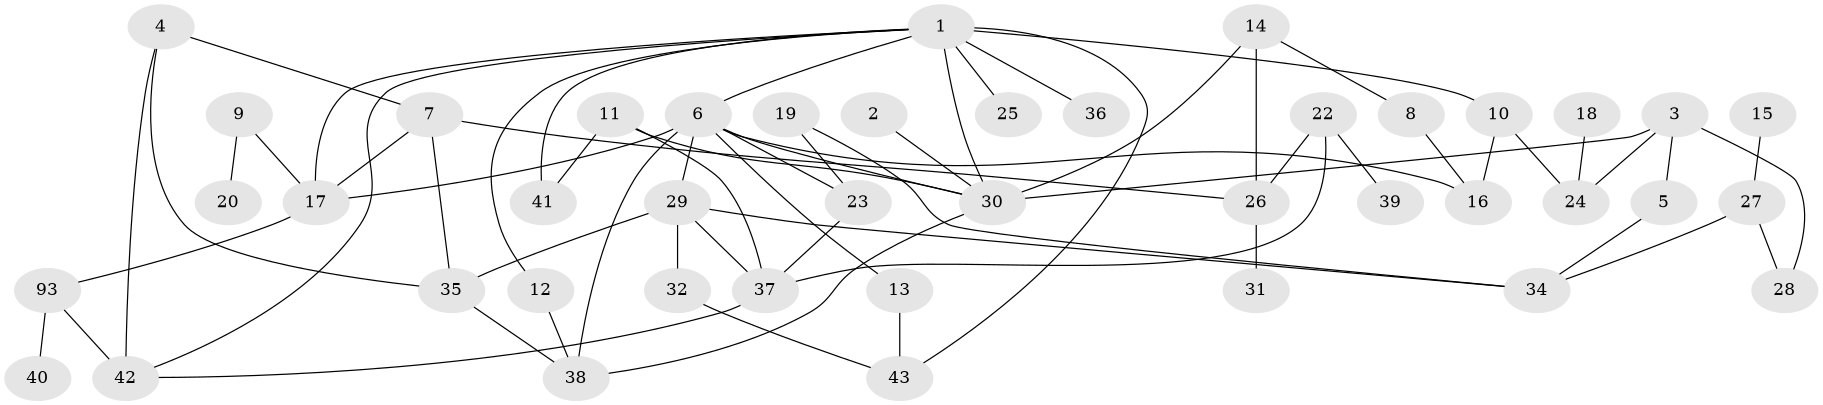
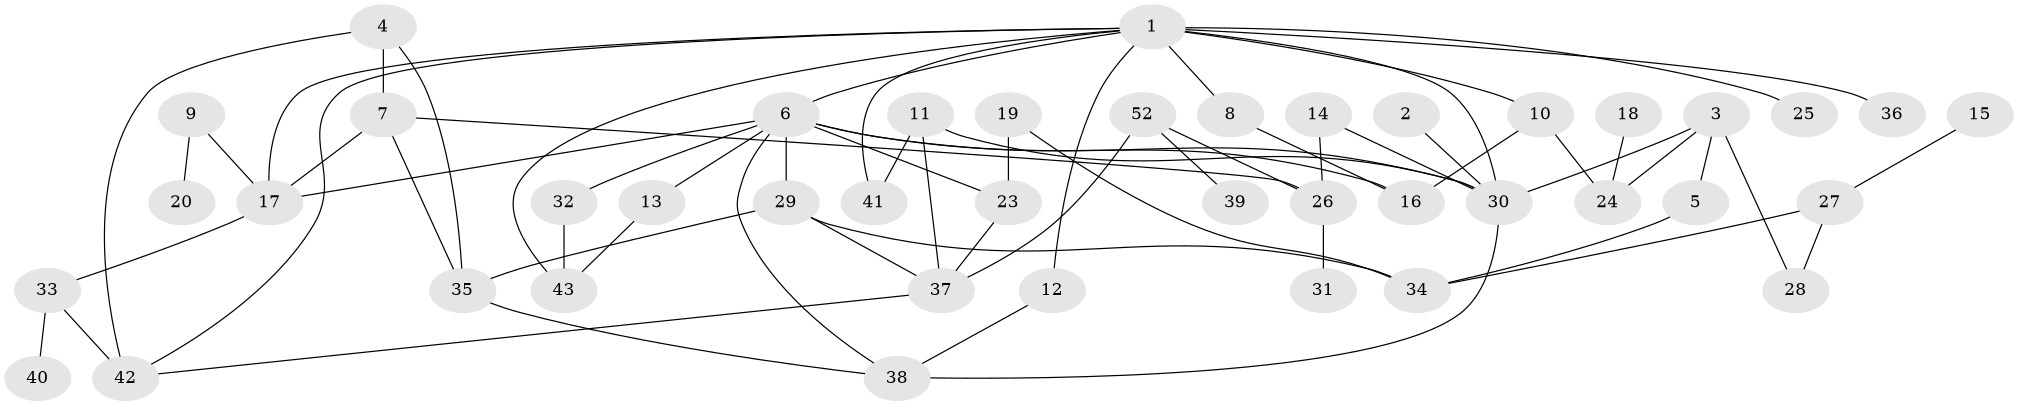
edge "14" -- "8": now "1" -- "8"
node "22": label "22" -> "52"
edge "29" -- "32": now "6" -- "32"
node "93": label "93" -> "33"
